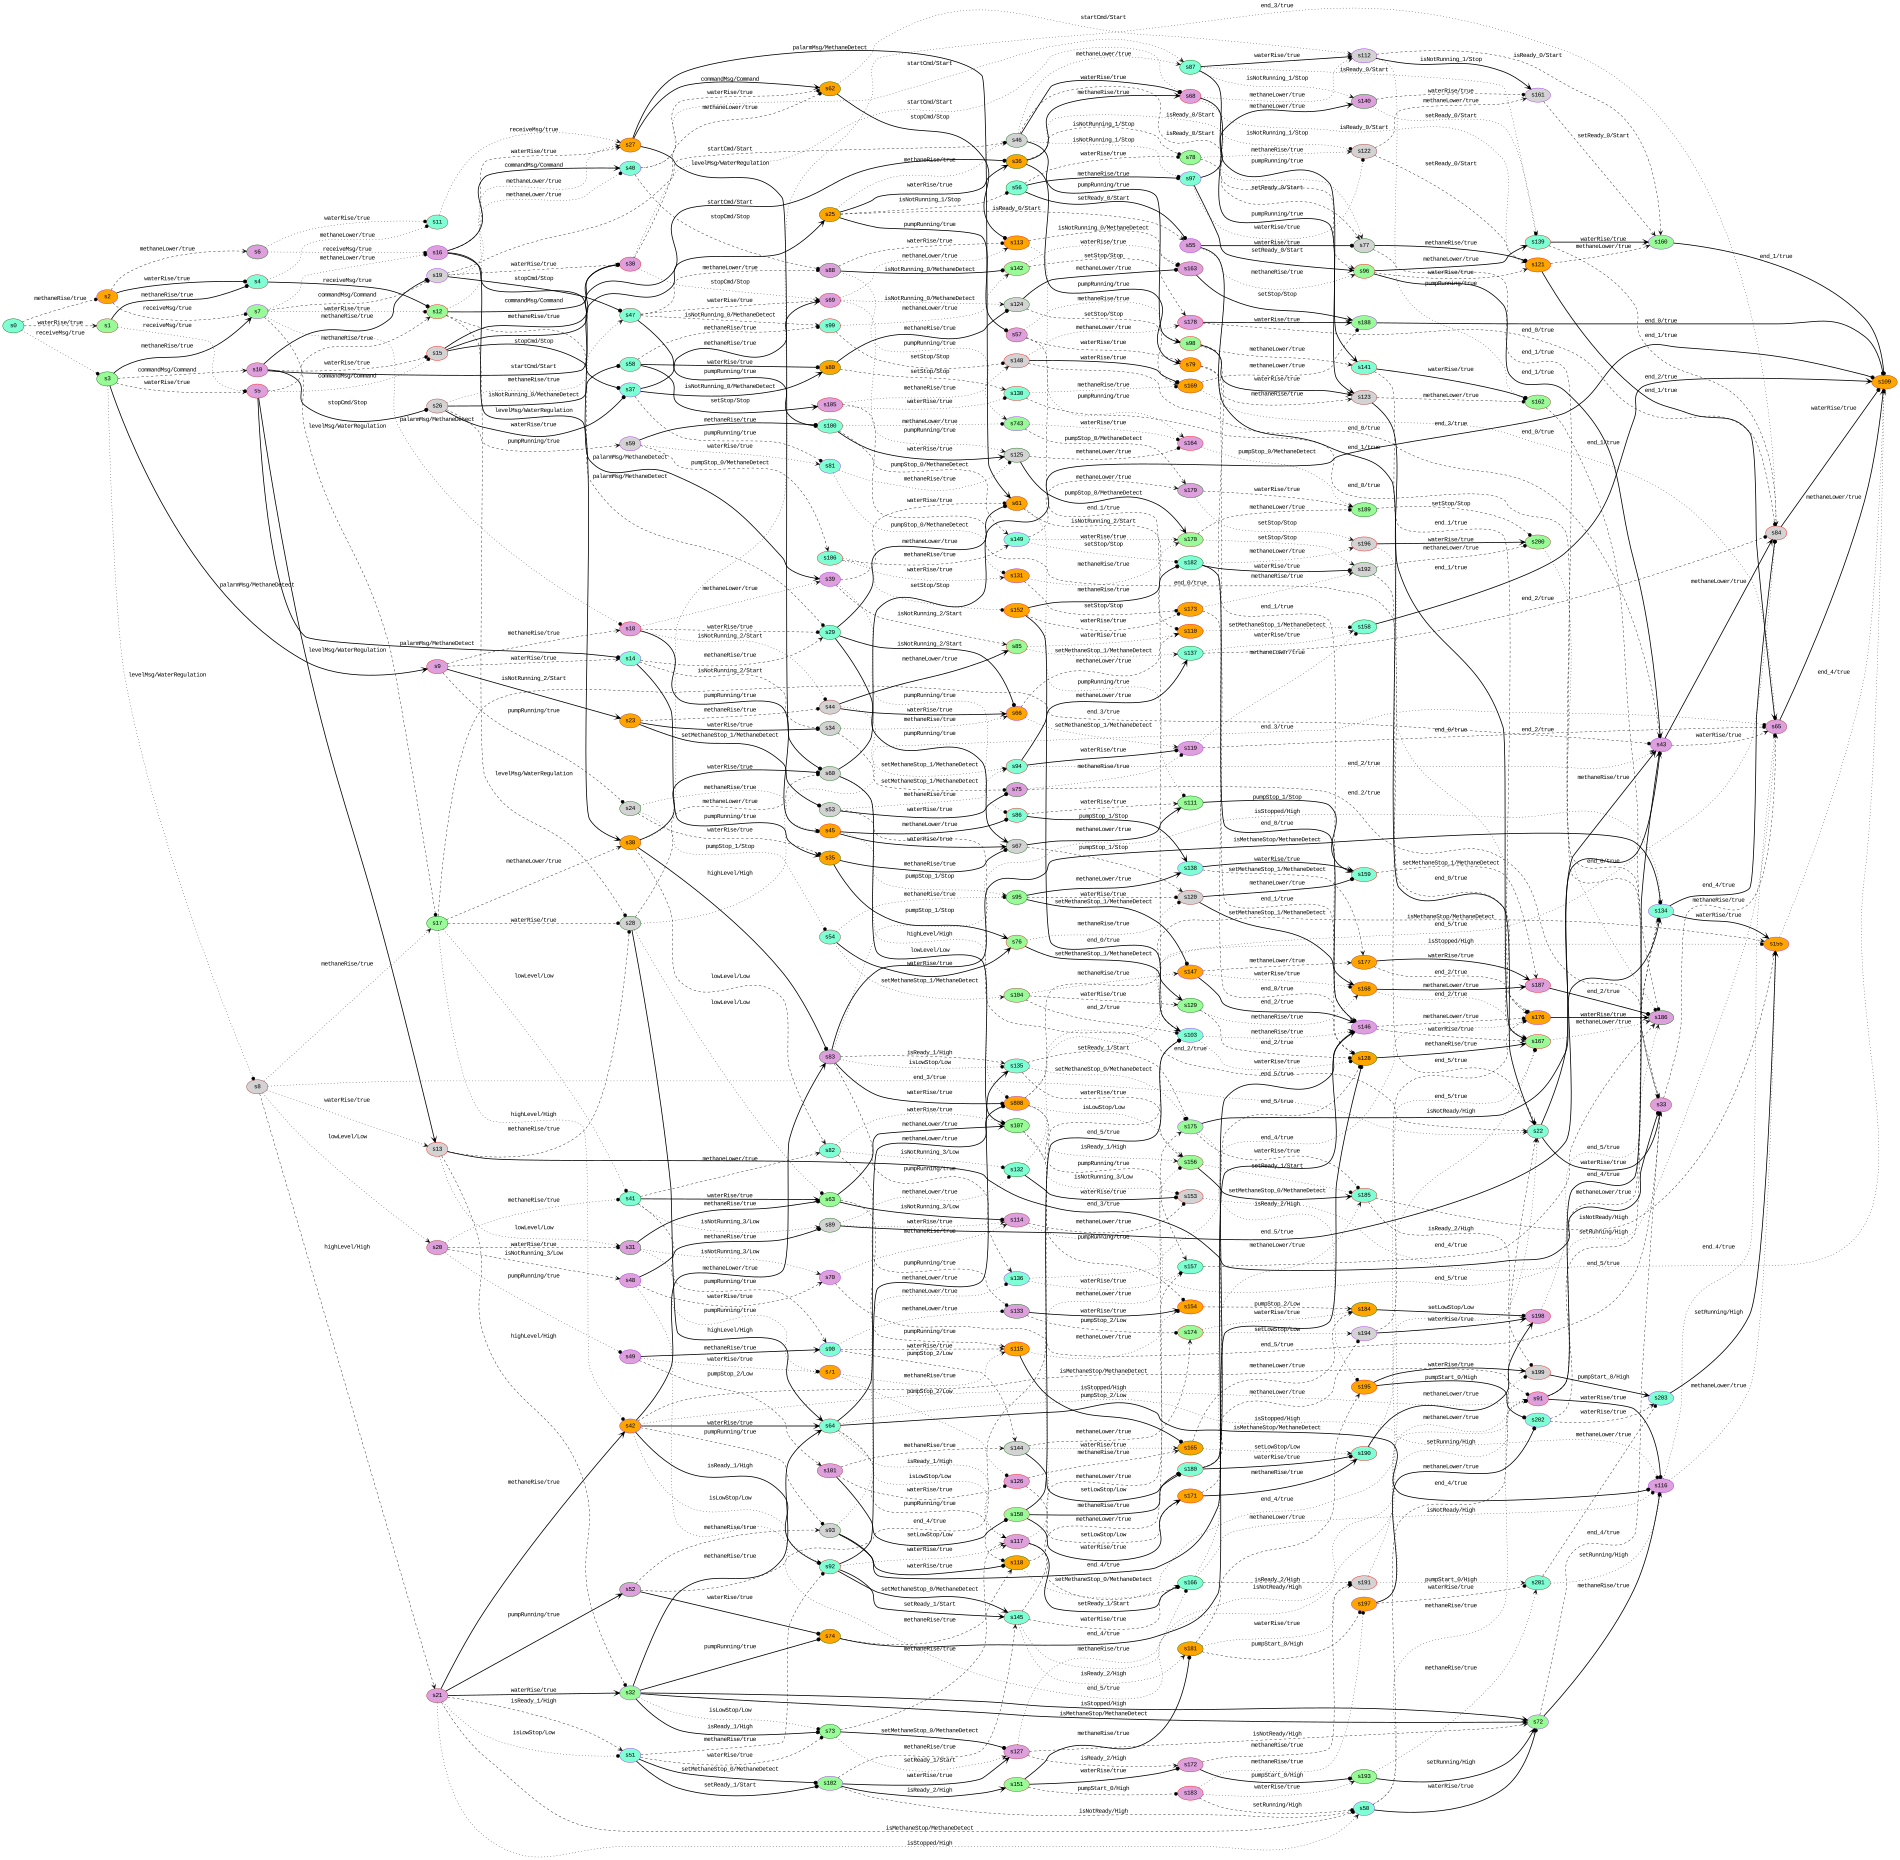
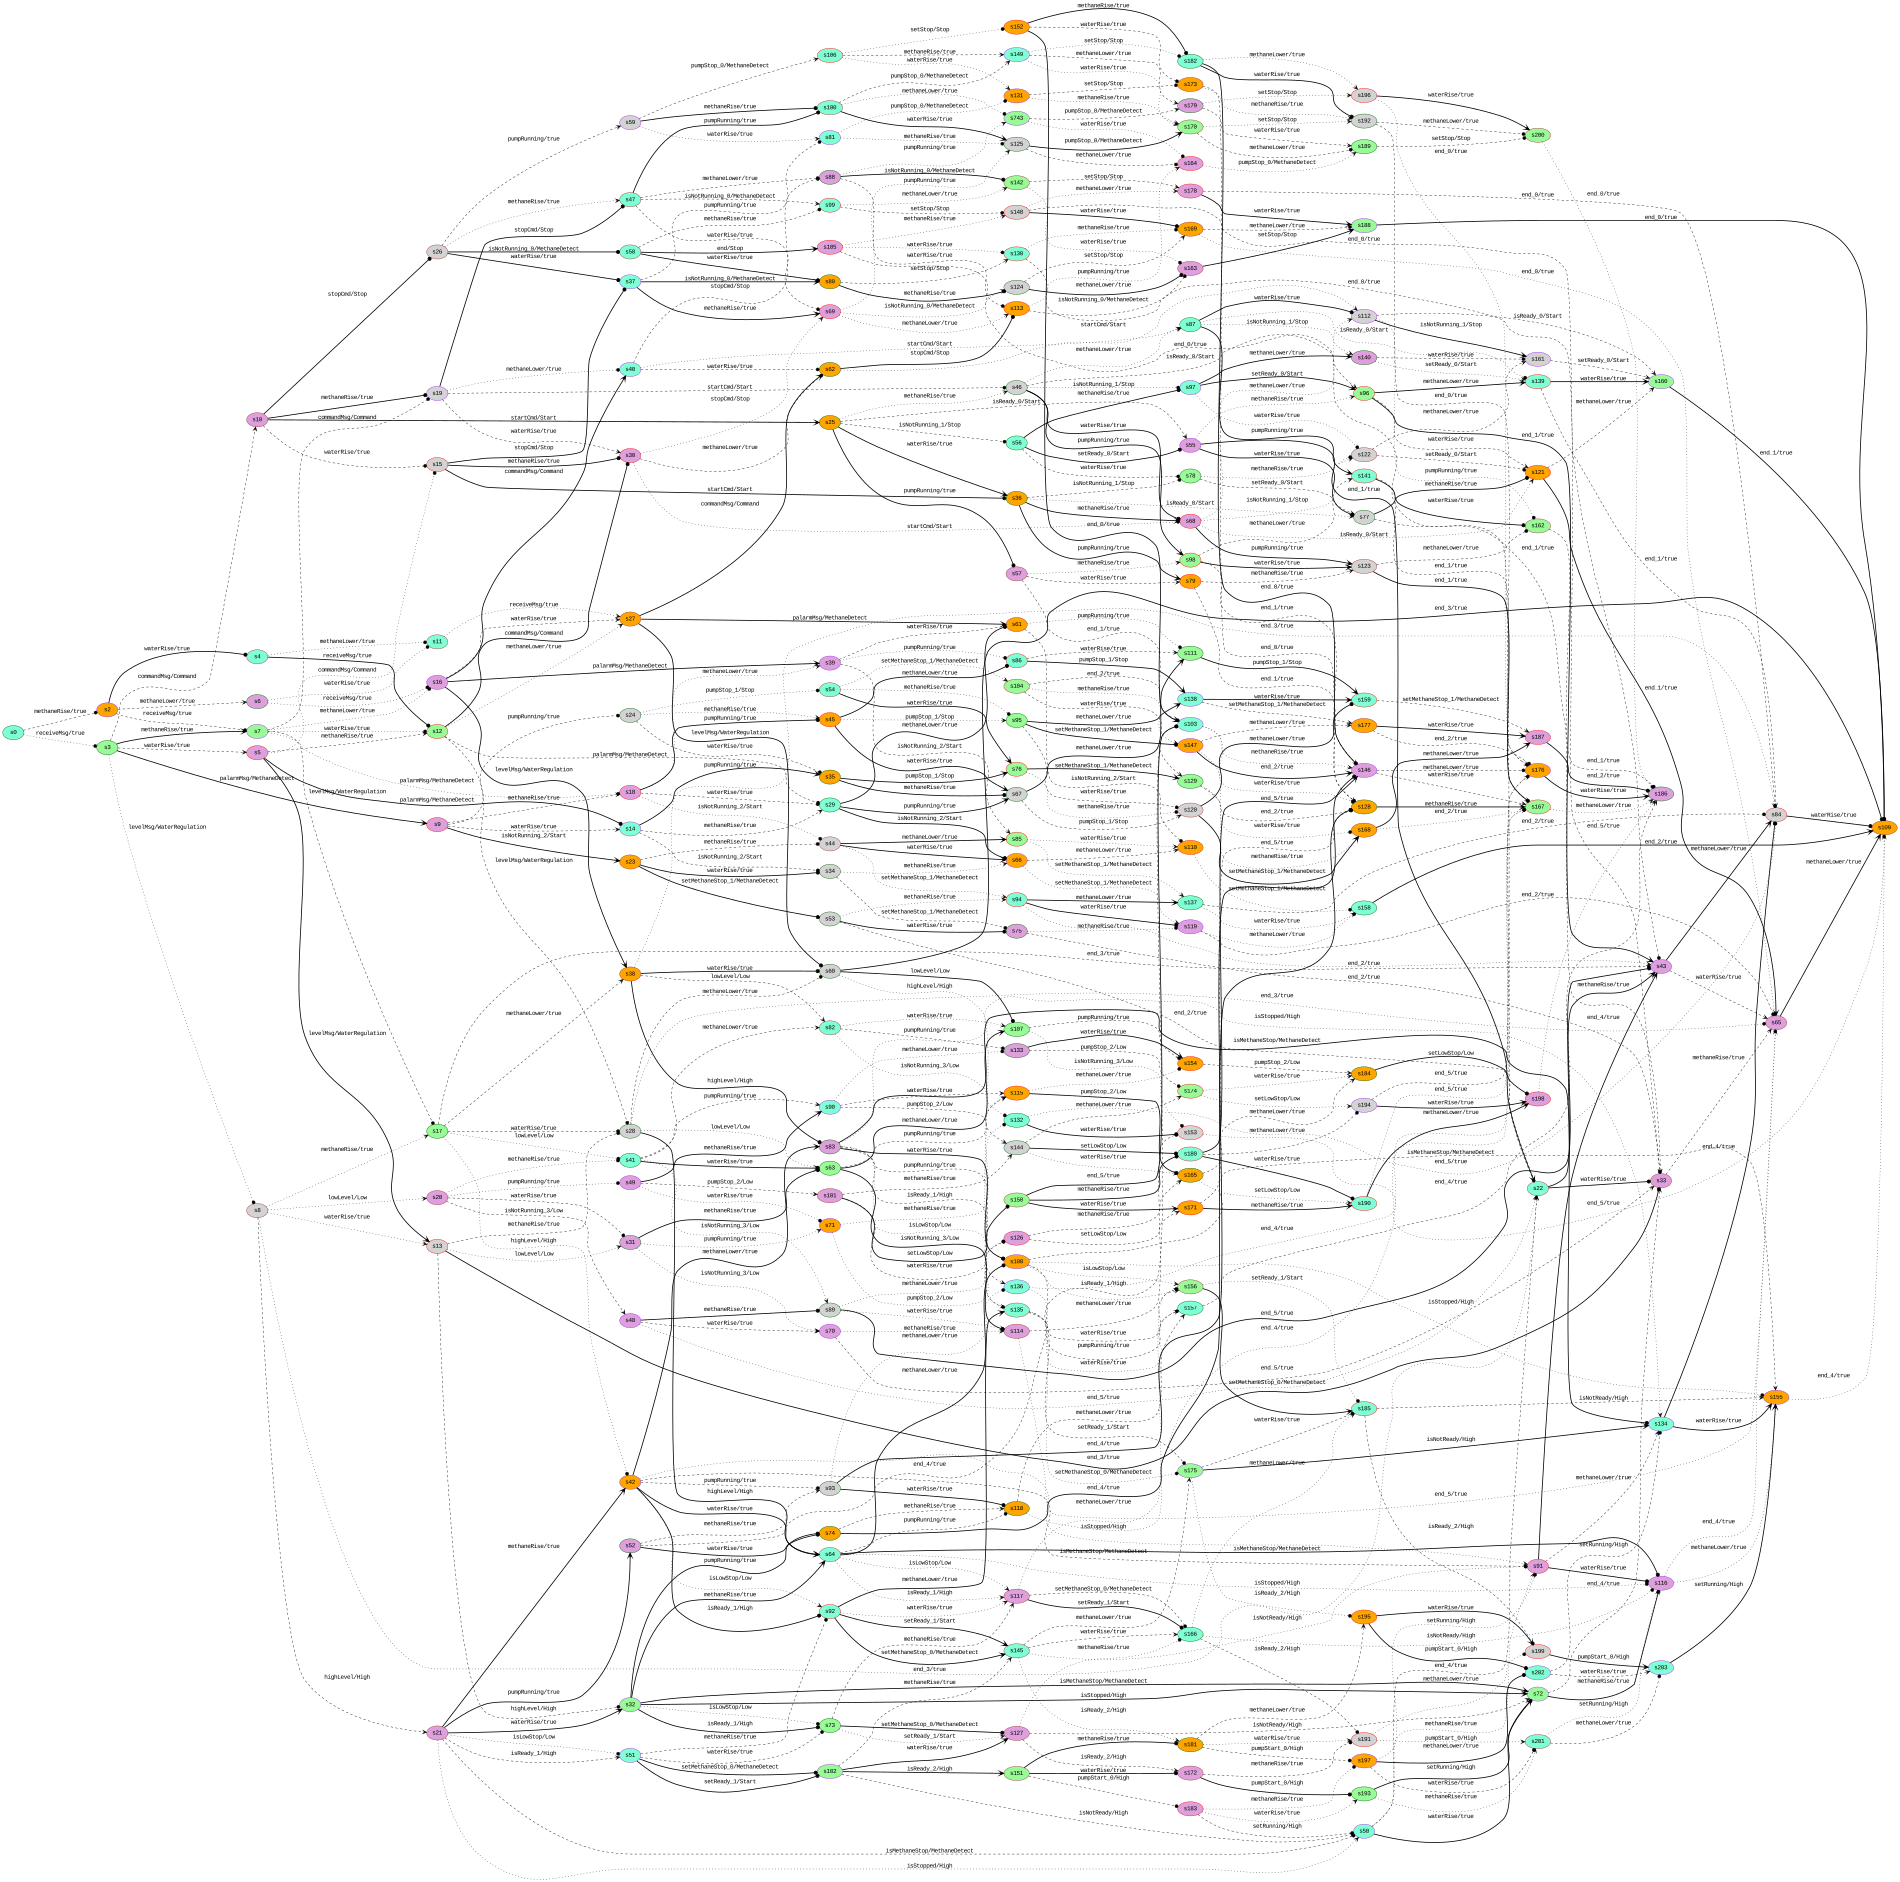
node "s1": removed
edge "s58" -> "s105": label " setStop/Stop " -> " end/Stop "
node "s808": label "s808" -> "s108"
